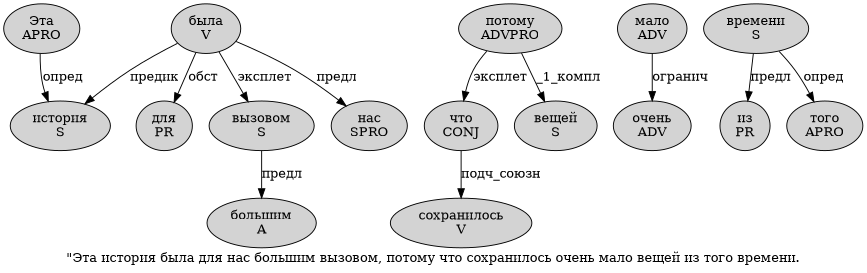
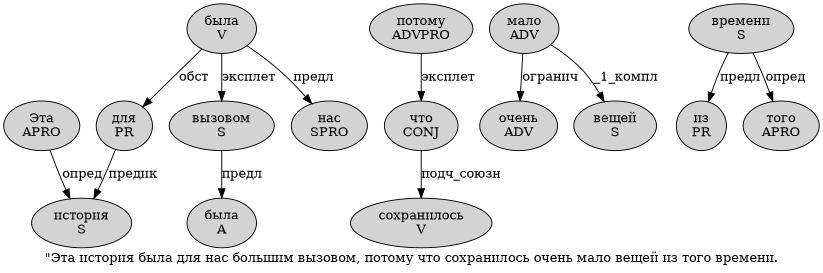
edge "была V" -> "история S": now "для PR" -> "история S"
edge "потому ADVPRO" -> "вещей S": now "мало ADV" -> "вещей S"
node "большим A": label "большим A" -> "была A"
